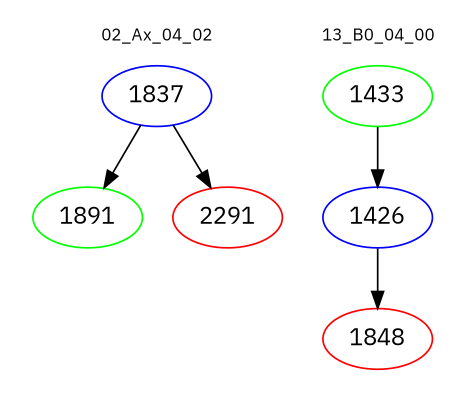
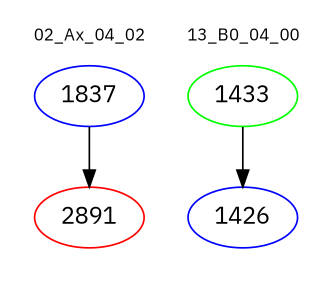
node "1891": removed
node "2291": label "2291" -> "2891"
node "1848": removed
